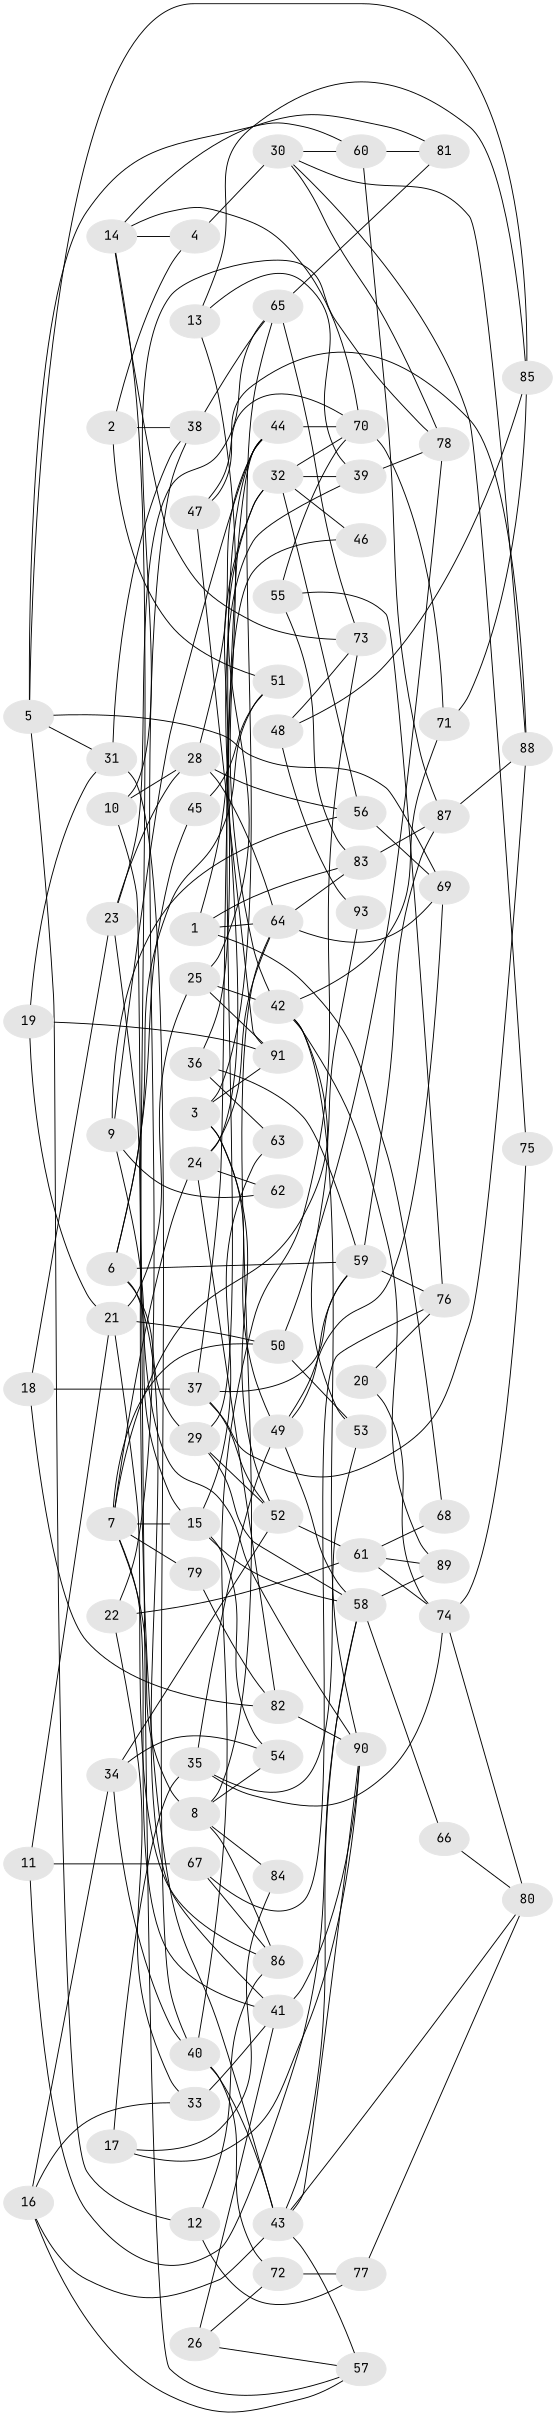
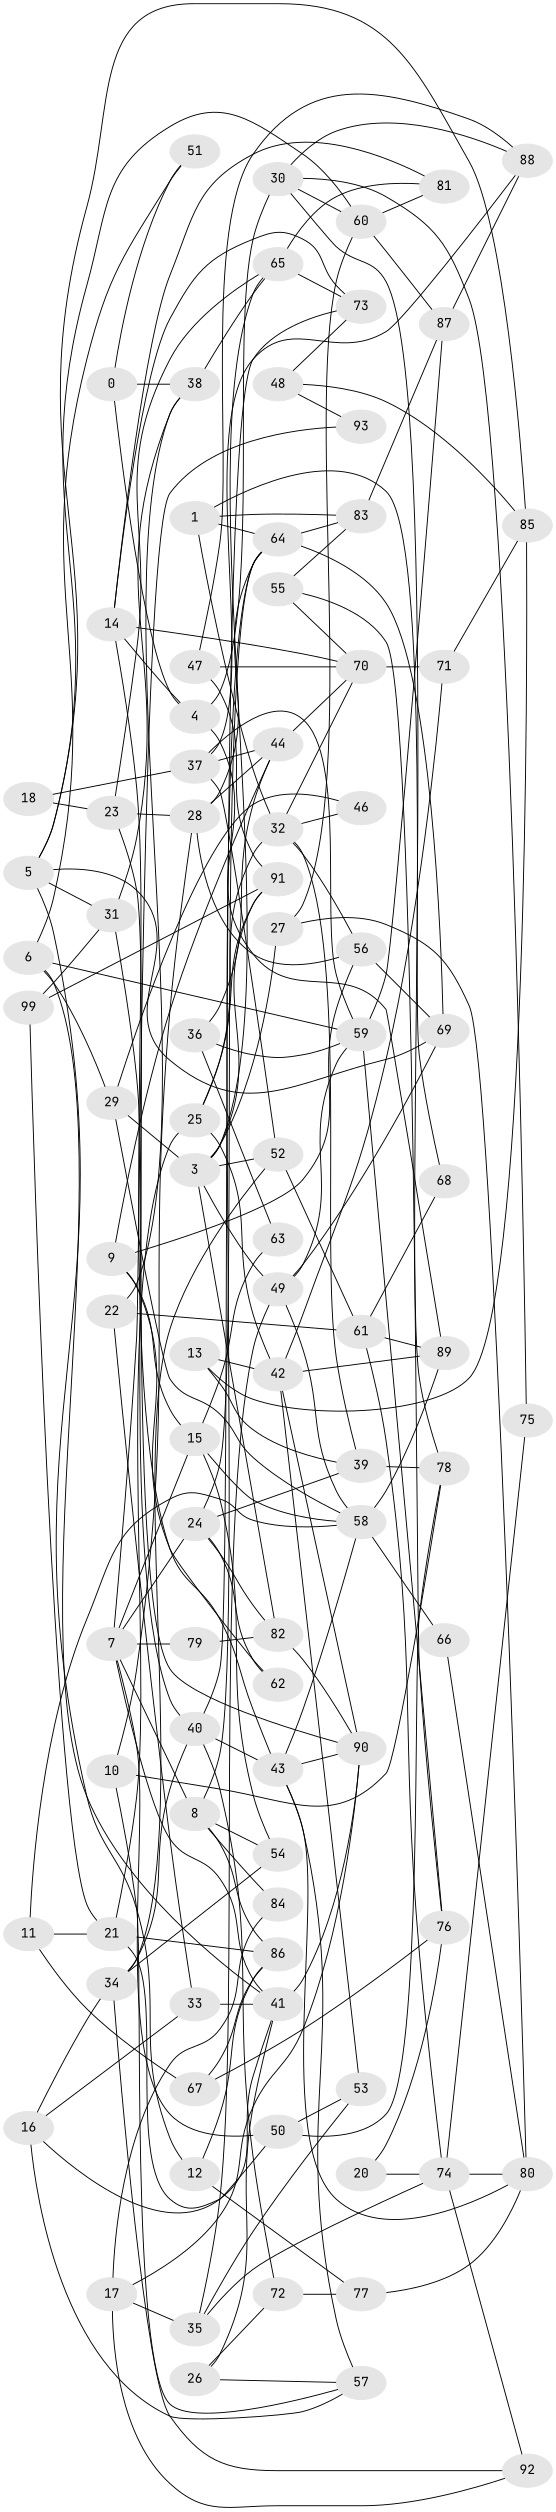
node "2": label "2" -> "0"
node "45": removed
node "27": added
edge "4" -- "89": added
node "19": label "19" -> "99"
edge "29" -- "52": now "29" -- "3"
edge "18" -- "82": now "3" -- "82"
edge "16" -- "43": now "16" -- "41"
node "92": added
